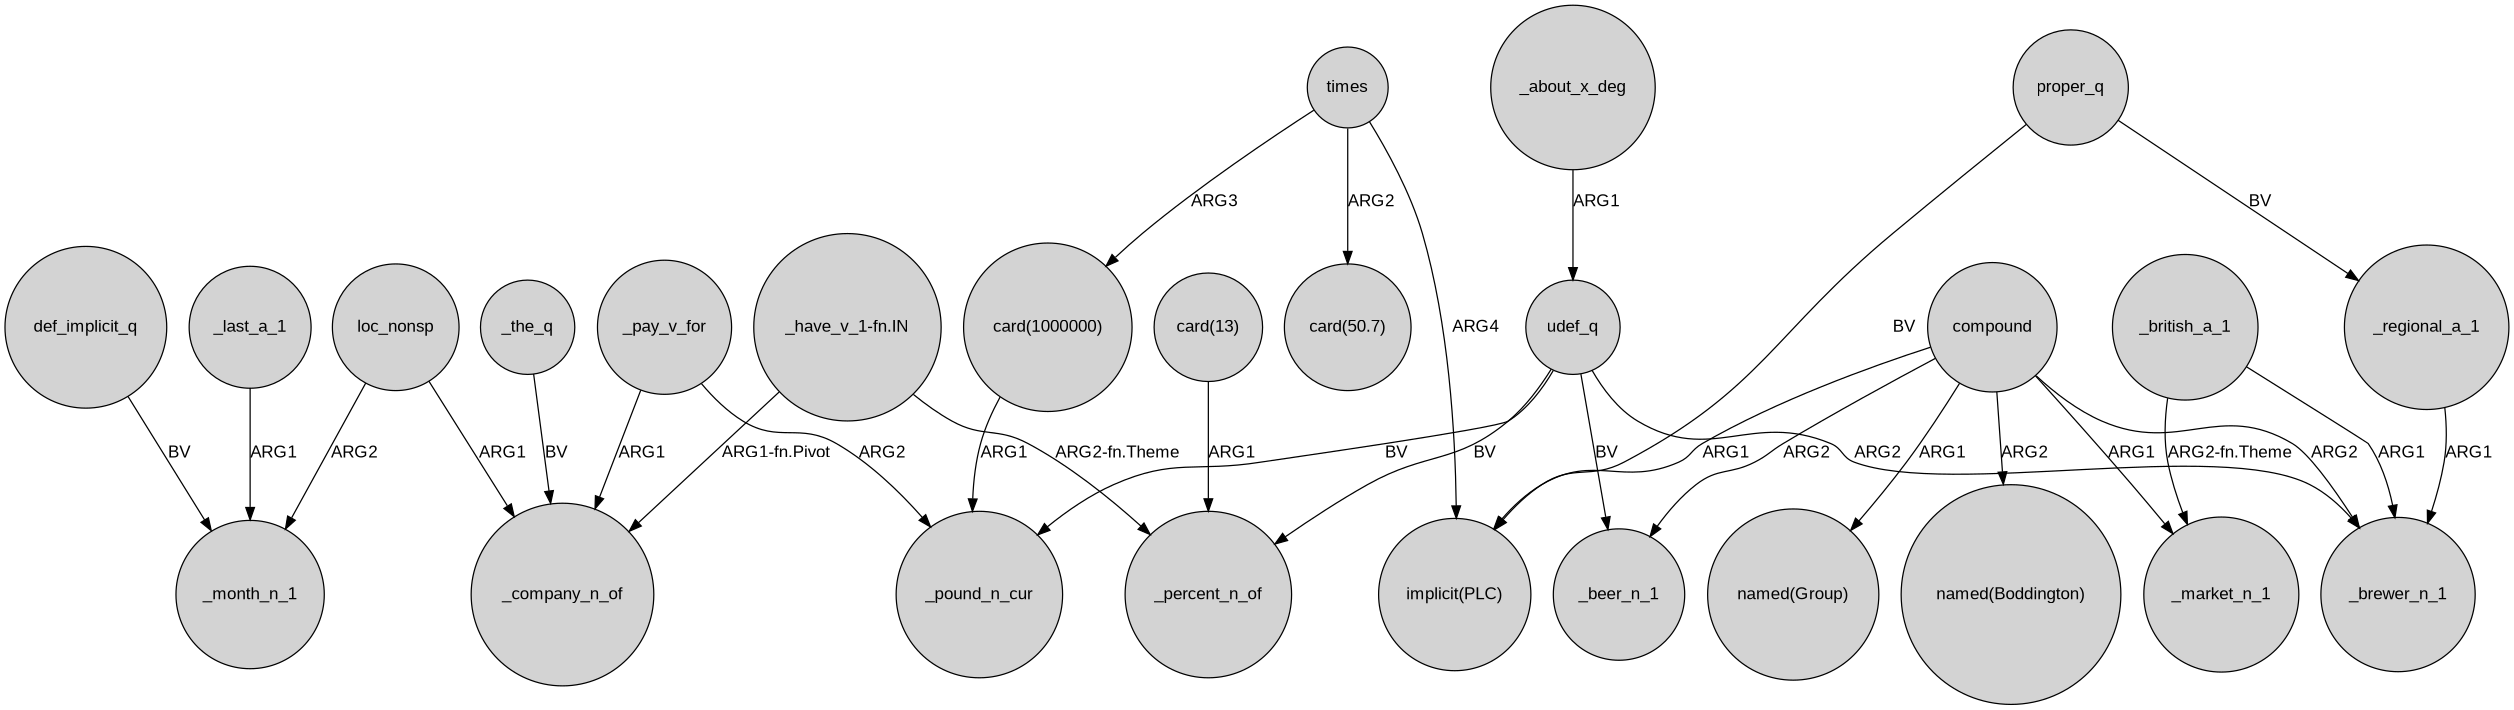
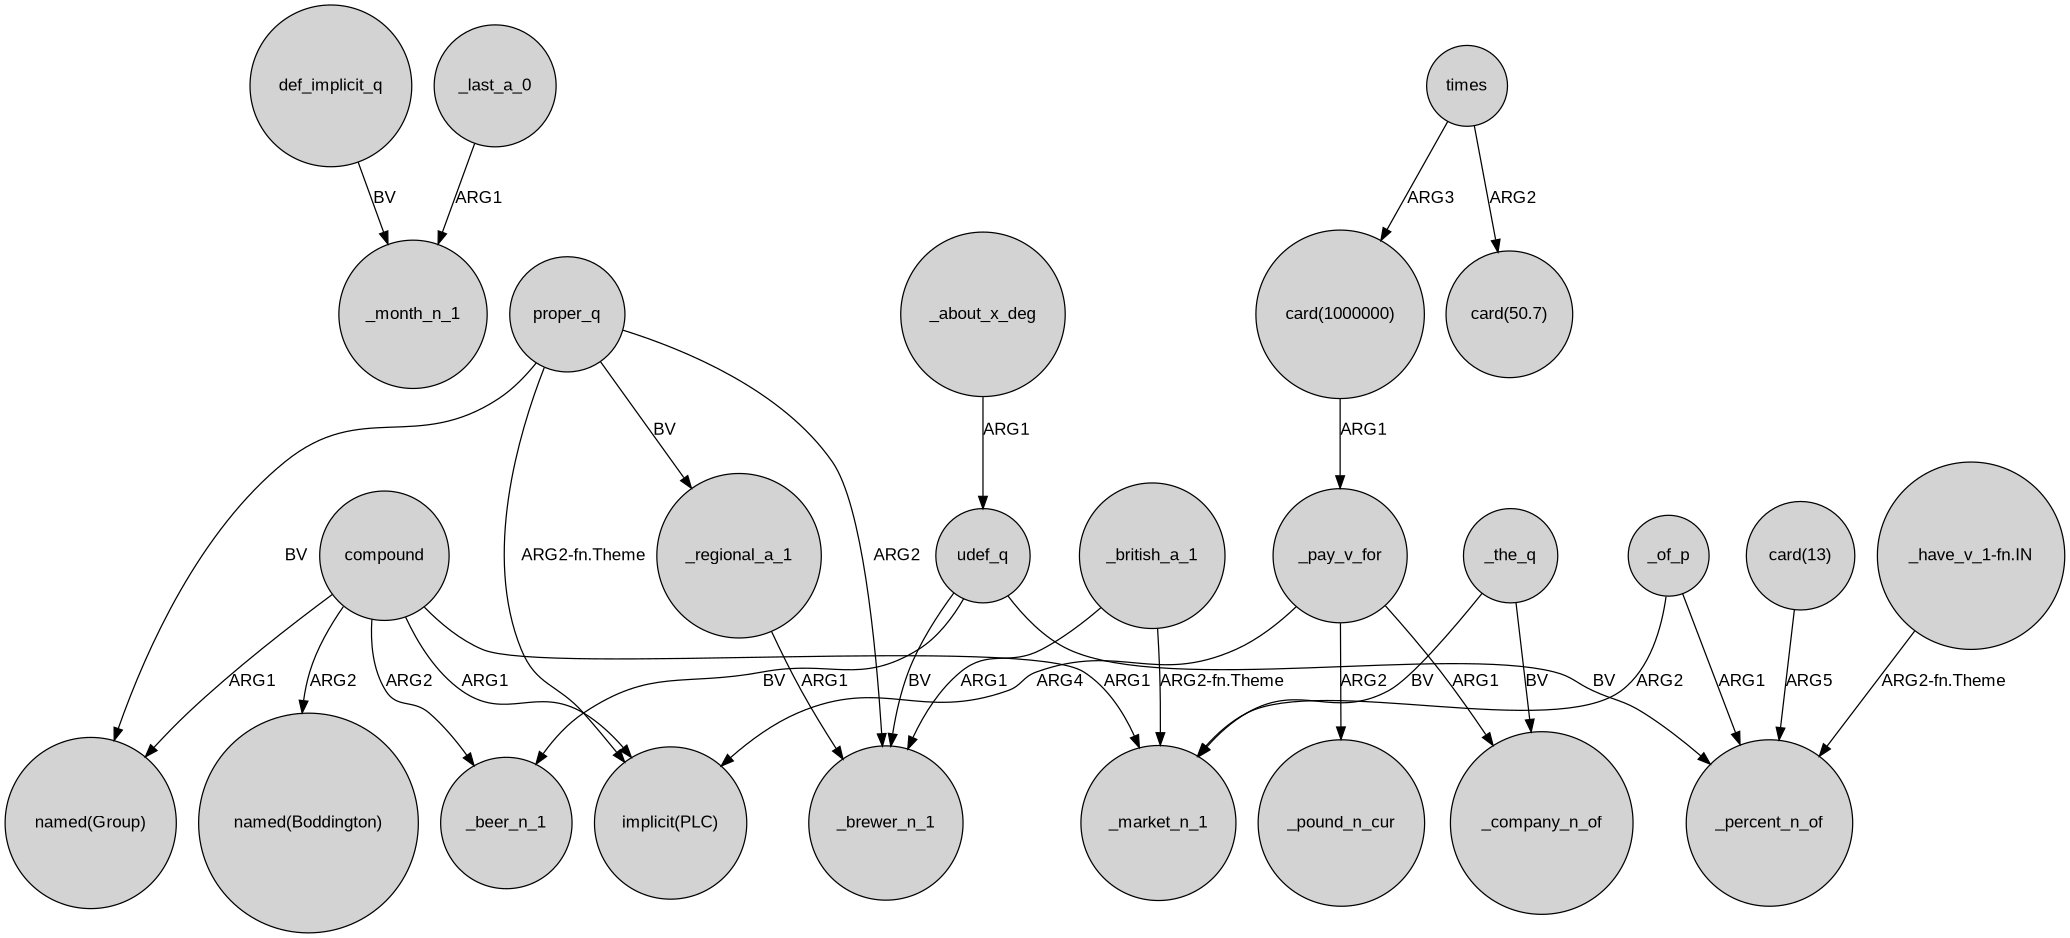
edge "times" -> "implicit(PLC)": now "_pay_v_for" -> "implicit(PLC)"
node "_last_a_1": label "_last_a_1" -> "_last_a_0"
node "loc_nonsp": removed
edge "proper_q" -> "implicit(PLC)": label "BV" -> "ARG2-fn.Theme"
edge "compound" -> "_brewer_n_1": now "proper_q" -> "_brewer_n_1"
edge "card(1000000)" -> "_pound_n_cur": now "card(1000000)" -> "_pay_v_for"
edge "card(13)" -> "_percent_n_of": label "ARG1" -> "ARG5"
edge "udef_q" -> "_brewer_n_1": label "ARG2" -> "BV"
edge "udef_q" -> "_pound_n_cur": removed, label "BV"
edge "_have_v_1-fn.IN" -> "_company_n_of": removed, label "ARG1-fn.Pivot"
edge "proper_q" -> "named(Group)": added, label "BV"
node "_of_p": added
edge "_the_q" -> "_market_n_1": added, label "BV"
